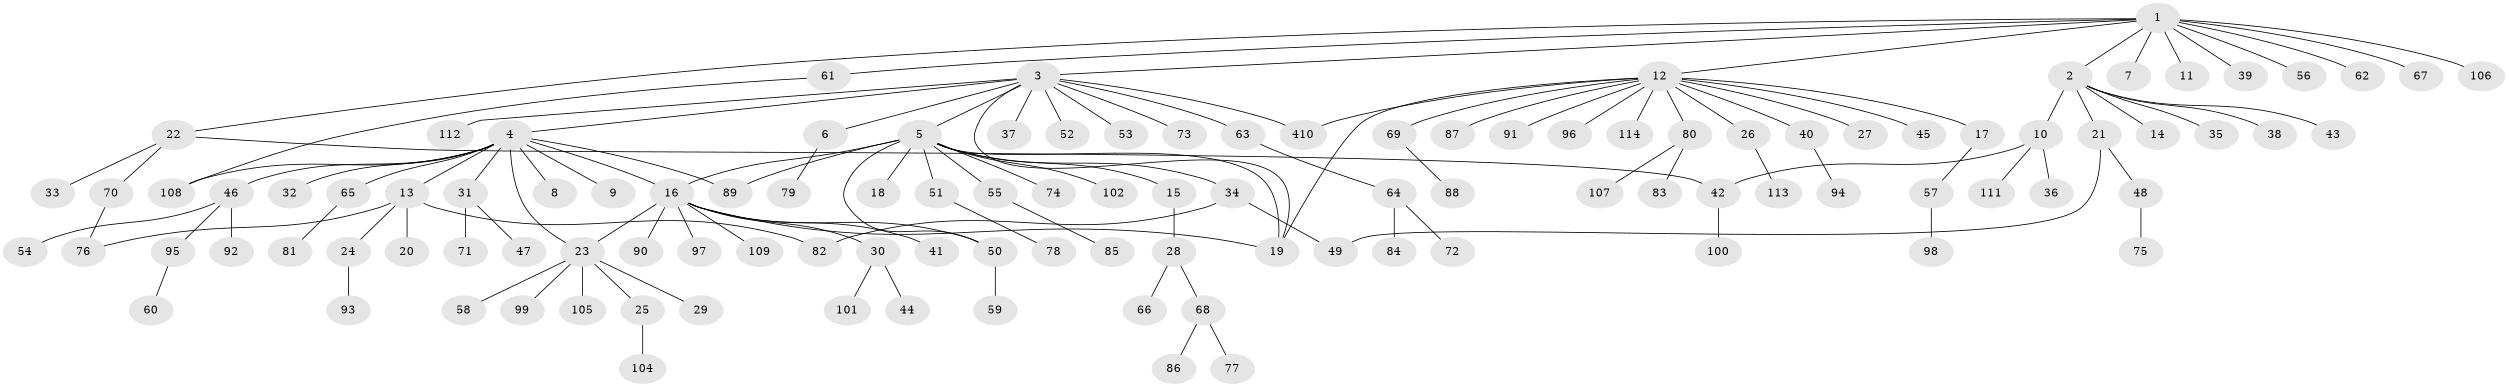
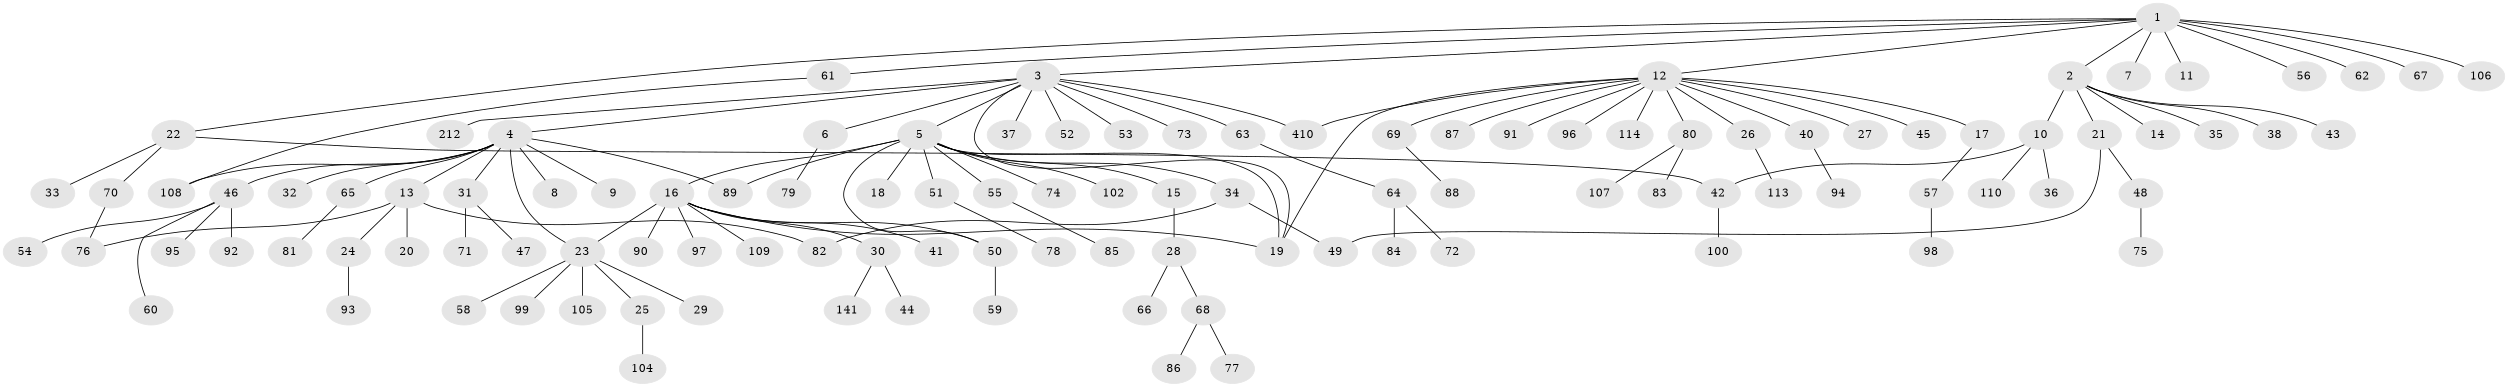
node "39": removed
node "112": label "112" -> "212"
edge "4" -- "16": removed
node "111": label "111" -> "110"
edge "95" -- "60": now "46" -- "60"
node "101": label "101" -> "141"
